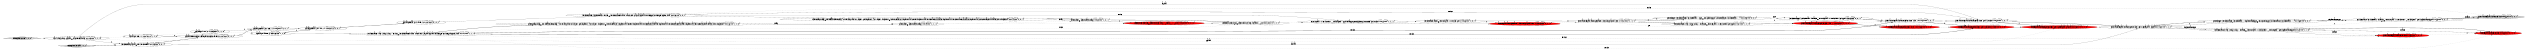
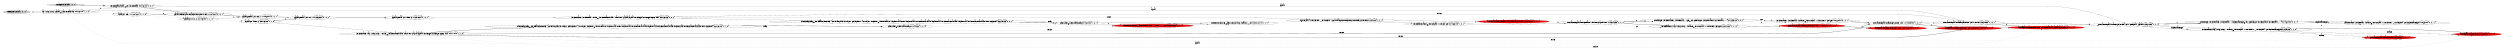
node "Assert.assertEquals(instance,service)@@@36@@@['0', '0', '1']": removed
node "testRegisterService['1', '0', '0']": shape diamond -> ellipse
